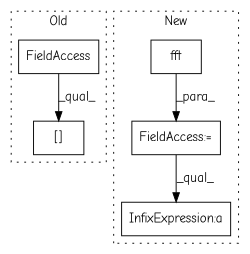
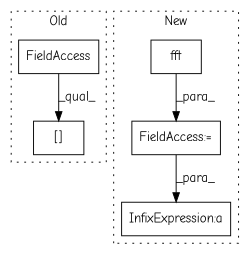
edge "FieldAccess:=" -> "InfixExpression:a": label "_qual_" -> "_para_"
